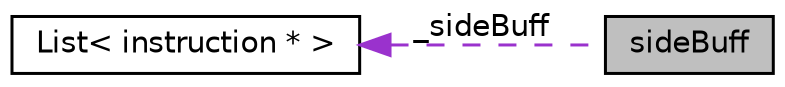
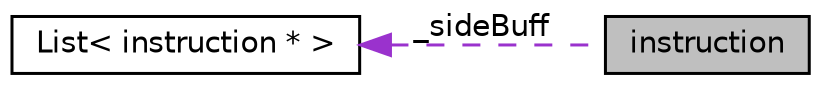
node "sideBuff": label "sideBuff" -> "instruction"
